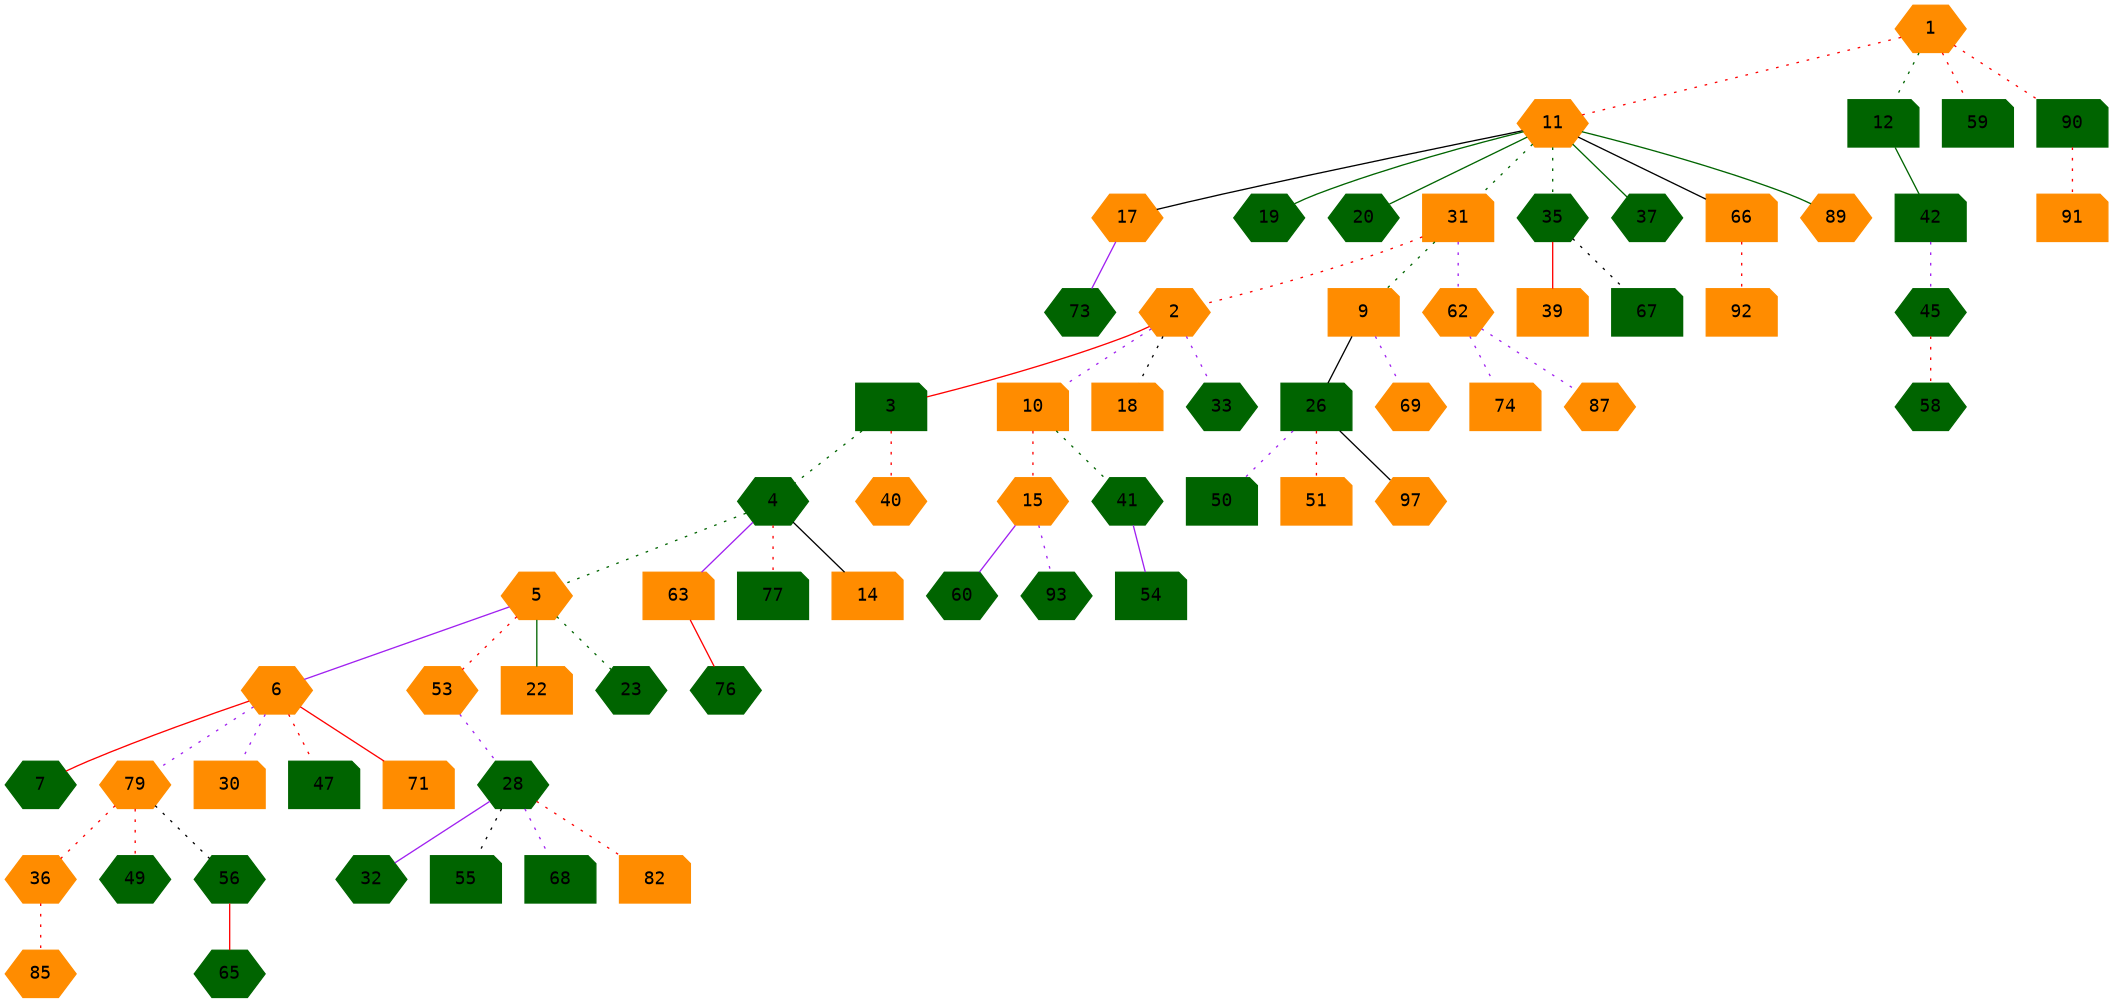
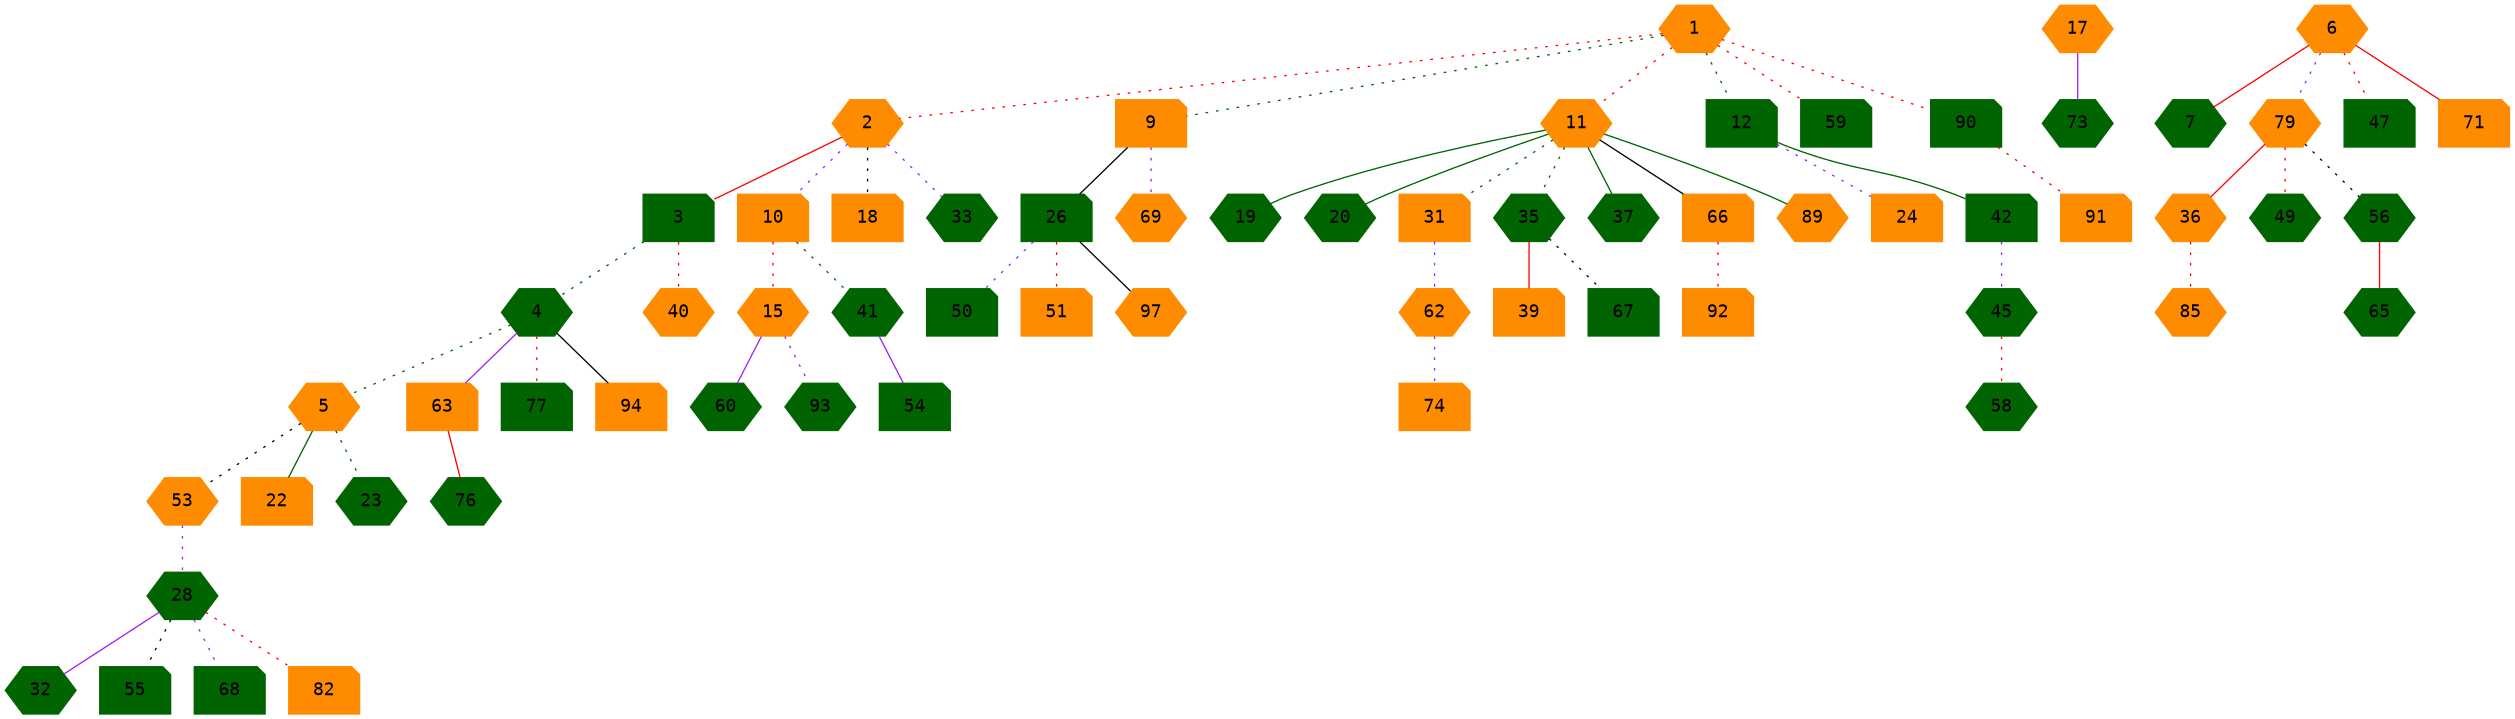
edge "11" -- "17": removed
node "24": added
edge "31" -- "9": now "1" -- "9"
edge "31" -- "2": now "1" -- "2"
node "87": removed
node "14": label "14" -> "94"
edge "5" -- "6": removed
edge "5" -- "53": color red -> black
node "30": removed
edge "79" -- "36": style dotted -> solid
